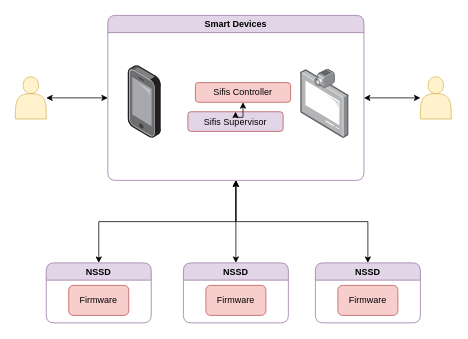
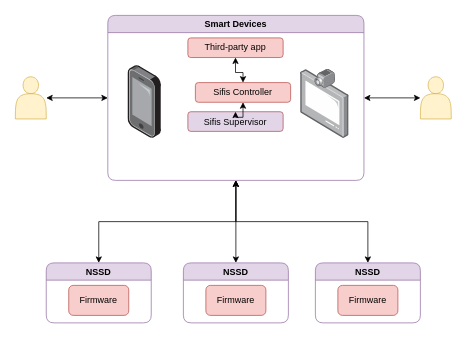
node "Third-party app": added
edge "Third-party app" -- "Sifis Controller": added
